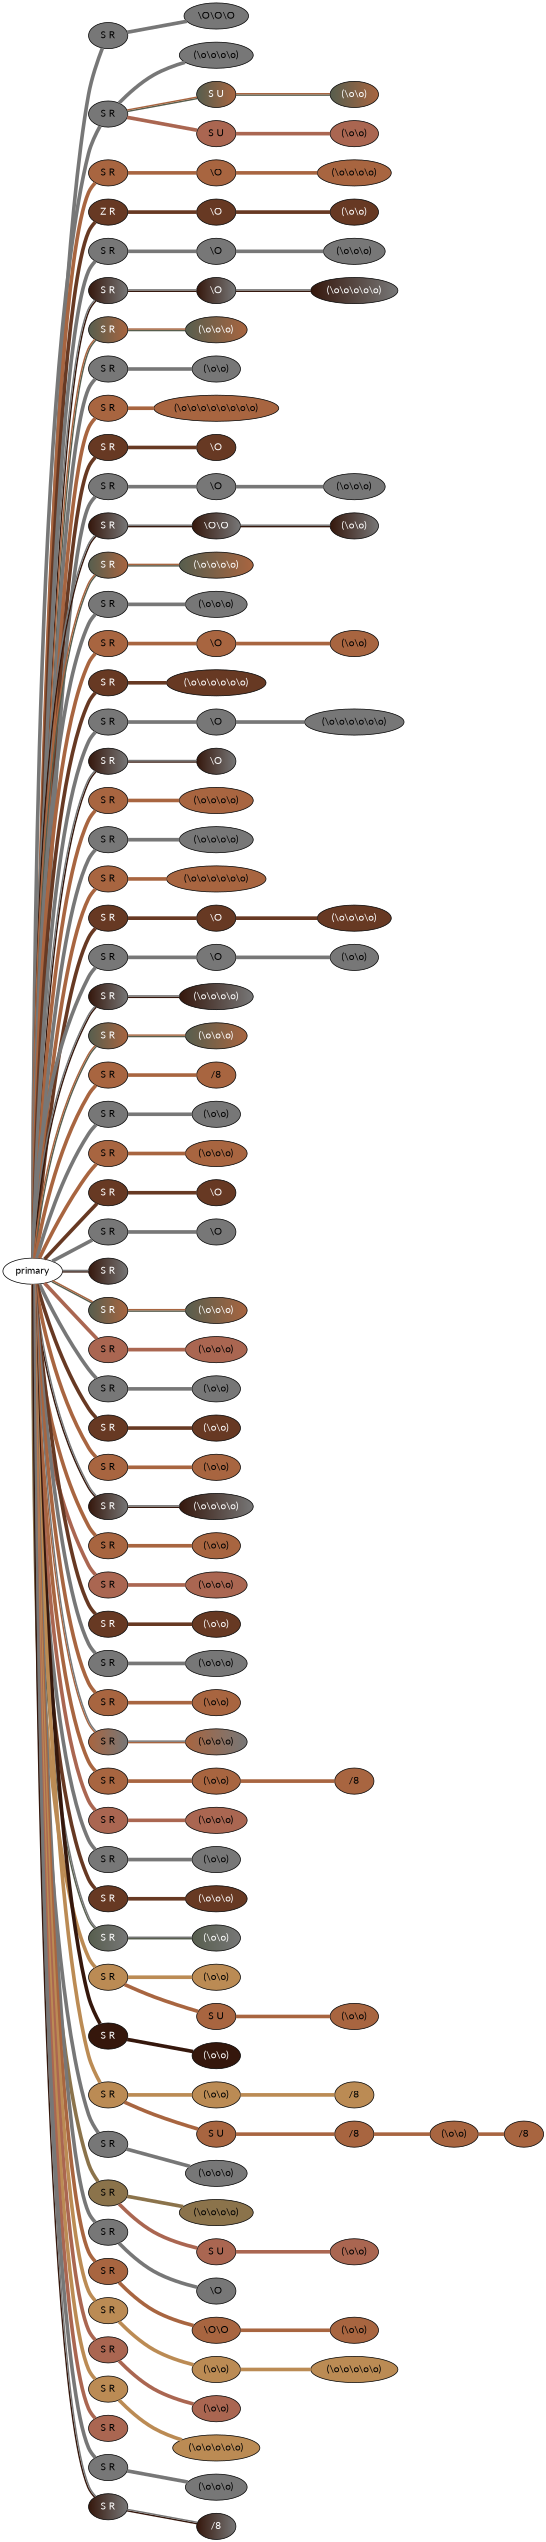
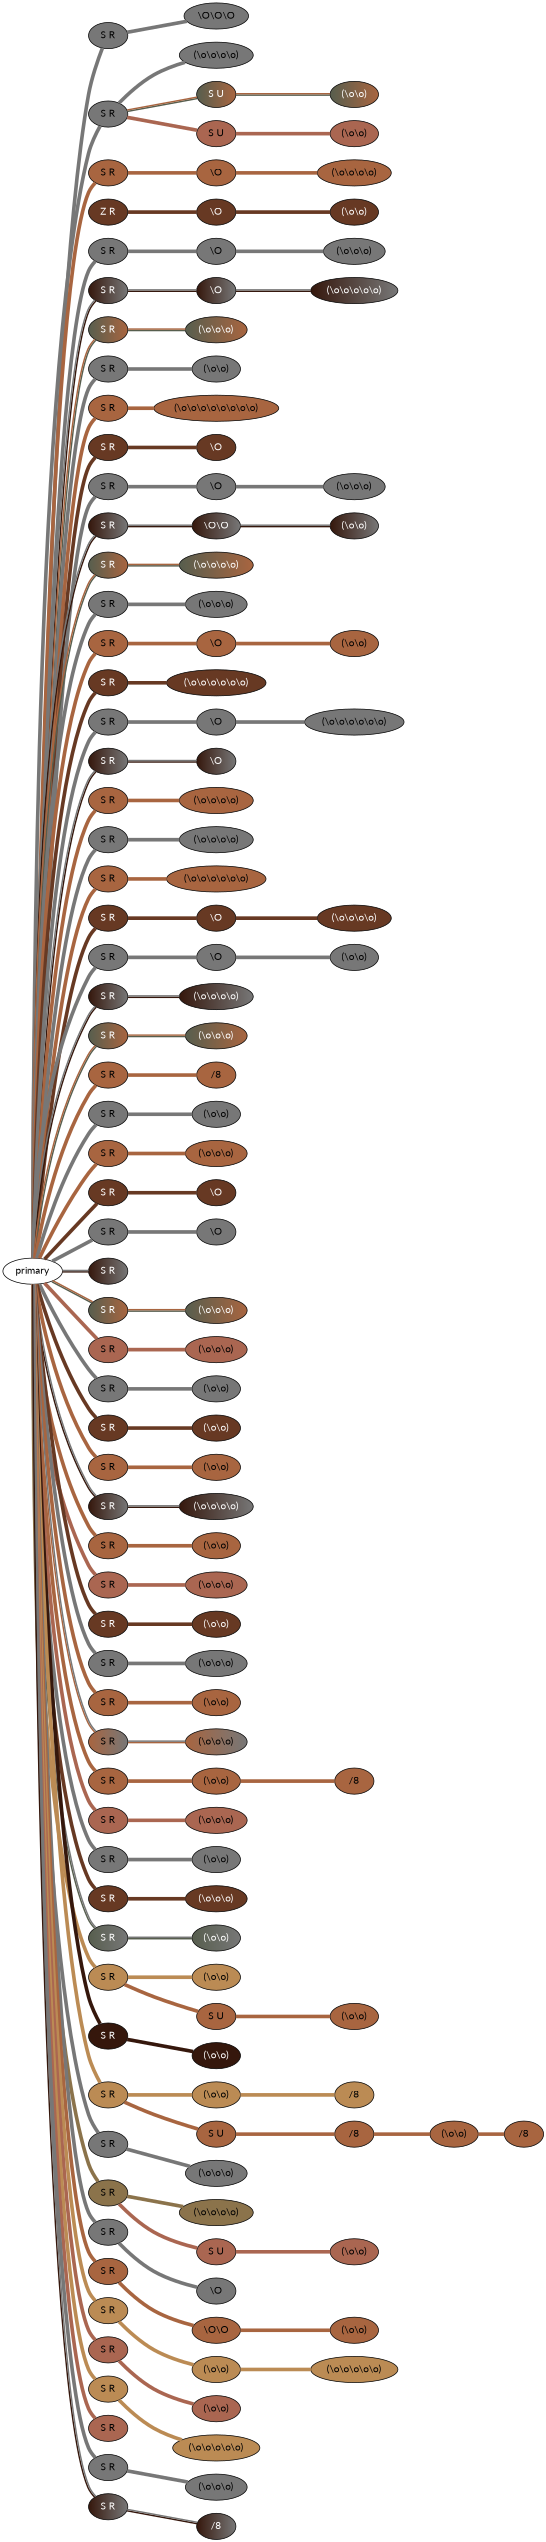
edge "Z R" -- "primary": removed
